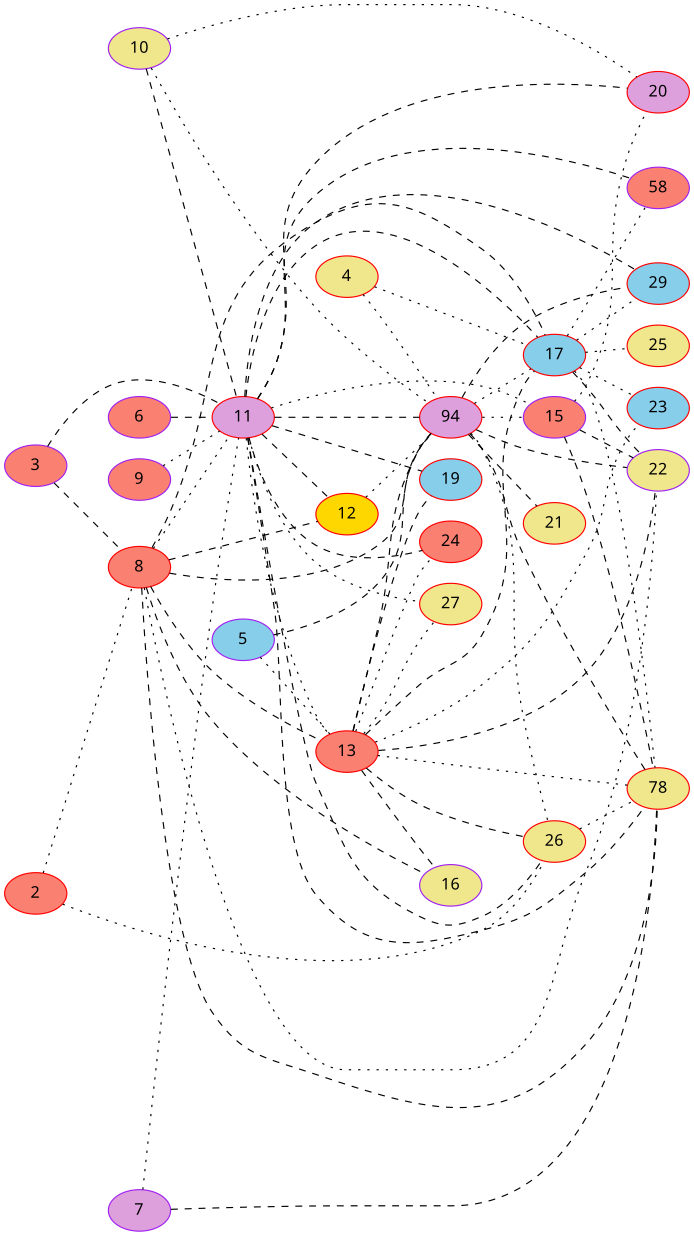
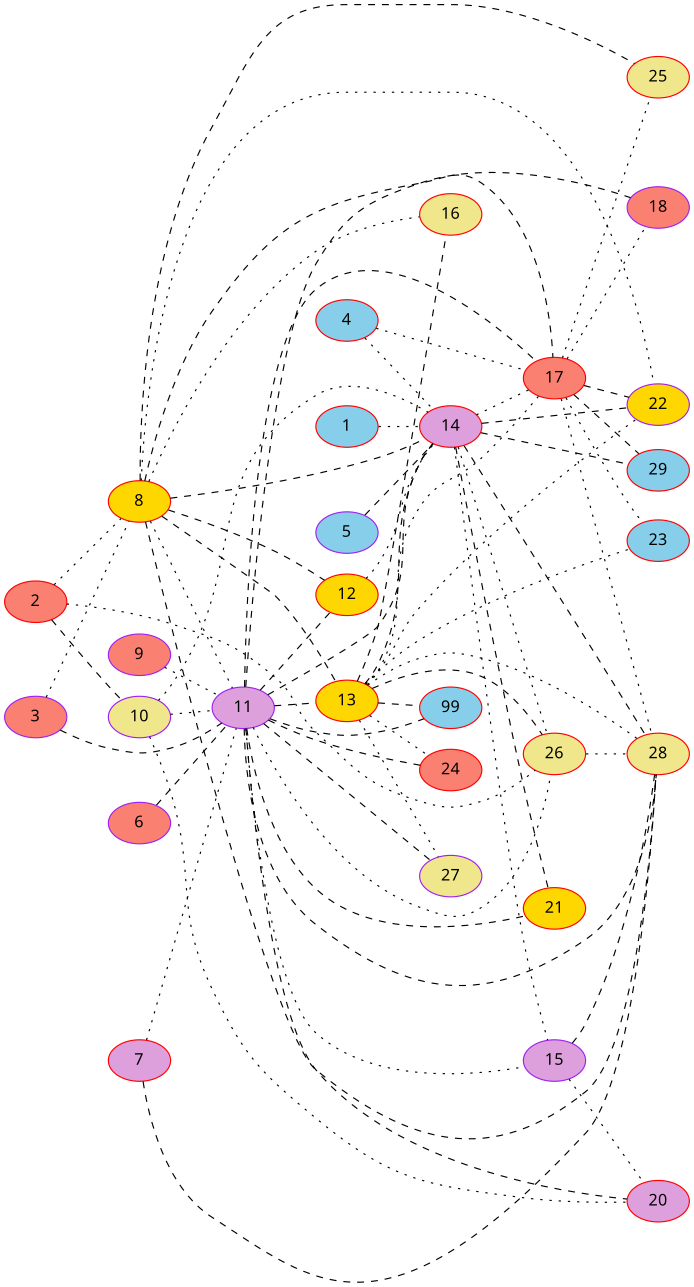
edge "25" -- "8": added
node "58": label "58" -> "18"
edge "29" -- "11": now "21" -- "11"
edge "10" -- "11": style dashed -> dotted
node "4": fillcolor khaki -> skyblue
edge "29" -- "17": style dotted -> dashed
node "17": fillcolor skyblue -> salmon
node "11": color red -> purple
node "94": label "94" -> "14"
node "15": fillcolor salmon -> plum
node "1": added
edge "15" -- "22": removed
node "22": fillcolor khaki -> gold
node "19": label "19" -> "99"
edge "3" -- "8": style dashed -> dotted
node "21": fillcolor khaki -> gold
edge "11" -- "27": style dotted -> dashed
node "8": fillcolor salmon -> gold
edge "17" -- "13": style dashed -> dotted
edge "11" -- "13": style dotted -> dashed
node "27": color red -> purple
edge "2" -- "10": added
edge "22" -- "13": style dashed -> dotted
edge "5" -- "13": removed
node "13": fillcolor salmon -> gold
edge "8" -- "16": style dashed -> dotted
edge "11" -- "26": style dashed -> dotted
node "78": label "78" -> "28"
node "16": color purple -> red
node "7": color purple -> red
